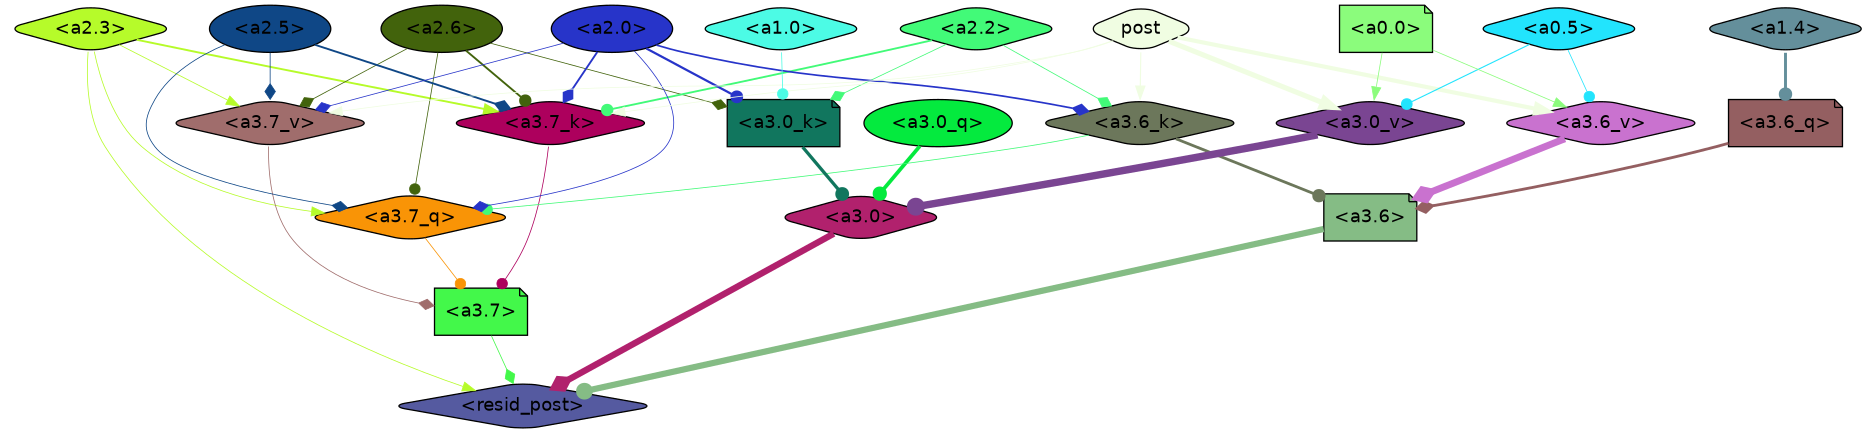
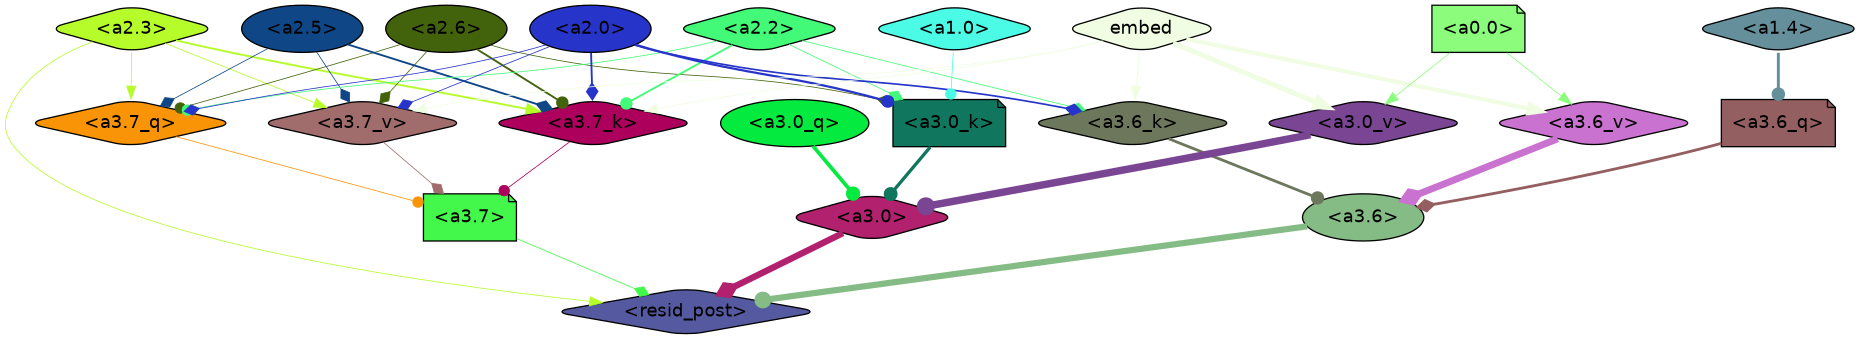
node "post": label "post" -> "embed"
node "<a0.5>": removed
edge "<a3.6_k>" -> "<a3.7_q>": now "<a2.2>" -> "<a3.7_q>"
node "<a3.6>": shape note -> ellipse
